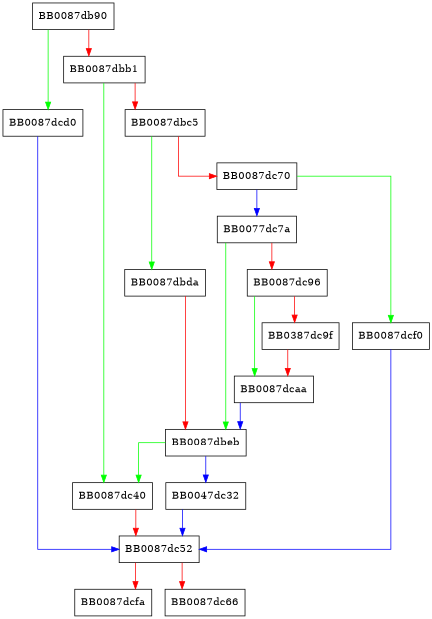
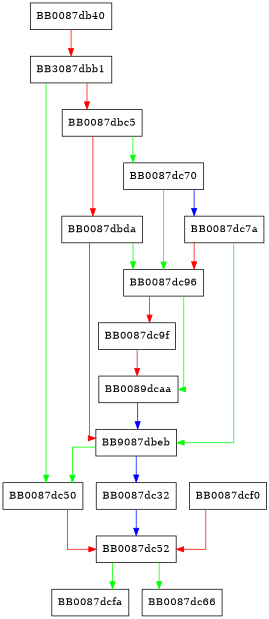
node "BB0087db90": label "BB0087db90" -> "BB0087db40"
node "BB0087dbb1": label "BB0087dbb1" -> "BB3087dbb1"
node "BB0087dcd0": removed
edge "BB0087dbc5" -> "BB0087dc70": color red -> green
edge "BB0087dbc5" -> "BB0087dbda": color green -> red
edge "BB0087dc70" -> "BB0087dcf0": now "BB0087dc70" -> "BB0087dc96"
node "BB0077dc7a": label "BB0077dc7a" -> "BB0087dc7a"
edge "BB0087dbda" -> "BB0087dc96": added
node "BB0387dc9f": label "BB0387dc9f" -> "BB0087dc9f"
node "BB0087dcaa": label "BB0087dcaa" -> "BB0089dcaa"
node "BB0087dbeb": label "BB0087dbeb" -> "BB9087dbeb"
node "BB0087dc40": label "BB0087dc40" -> "BB0087dc50"
node "BB0047dc32": label "BB0047dc32" -> "BB0087dc32"
edge "BB0087dcf0" -> "BB0087dc52": color blue -> red
edge "BB0087dc52" -> "BB0087dcfa": color red -> green
edge "BB0087dc52" -> "BB0087dc66": color red -> green
